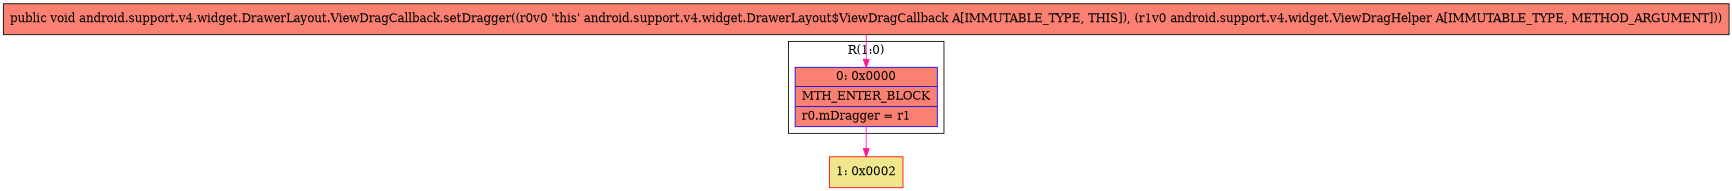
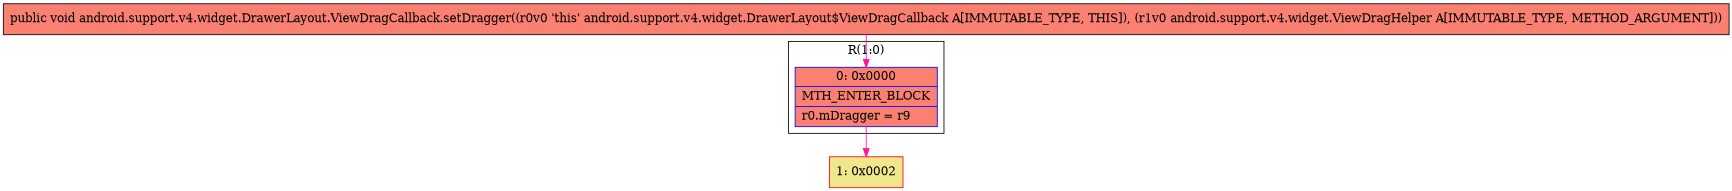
node "0: 0x0000": text "r0.mDragger = r1" -> "r0.mDragger = r9"
